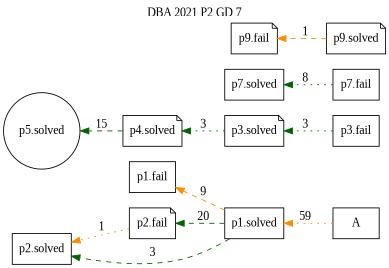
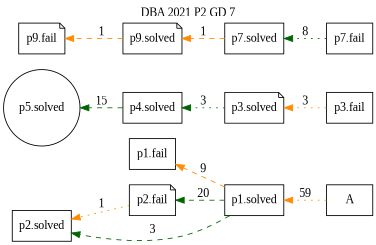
edge "p7.solved" -> "p9.solved": added, label "1"
node "p4.solved": shape note -> box
edge "p3.fail" -> "p3.solved": color darkgreen -> darkorange
